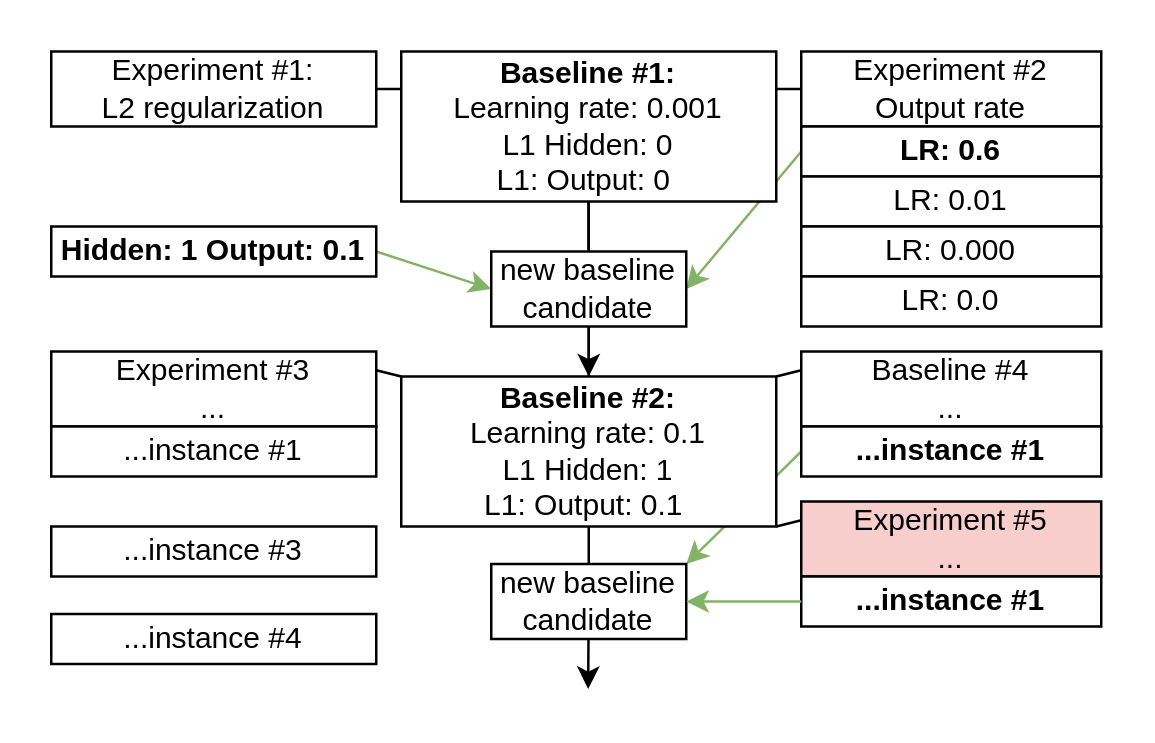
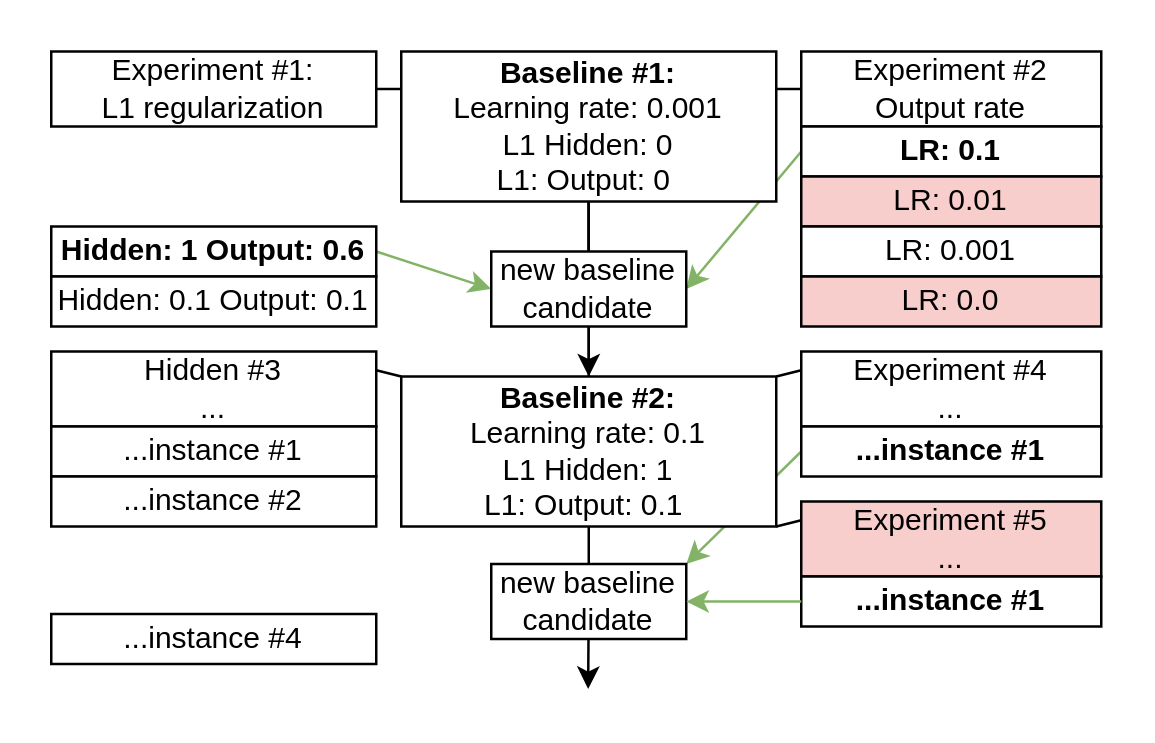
node "Experiment #1: L2 regularization": label "Experiment #1: L2 regularization" -> "Experiment #1: L1 regularization"
node "LR: 0.6": label "LR: 0.6" -> "LR: 0.1"
node "LR: 0.01": fillcolor #ffffff -> #f8cecc
node "Hidden: 1 Output: 0.1": label "Hidden: 1 Output: 0.1" -> "Hidden: 1 Output: 0.6"
node "LR: 0.000": label "LR: 0.000" -> "LR: 0.001"
node "Hidden: 0.1 Output: 0.1": added
node "LR: 0.0": fillcolor #ffffff -> #f8cecc
node "Experiment #3 ...": label "Experiment #3 ..." -> "Hidden #3 ..."
node "Baseline #4 ...": label "Baseline #4 ..." -> "Experiment #4 ..."
node "...instance #2": added
node "...instance #3": removed
